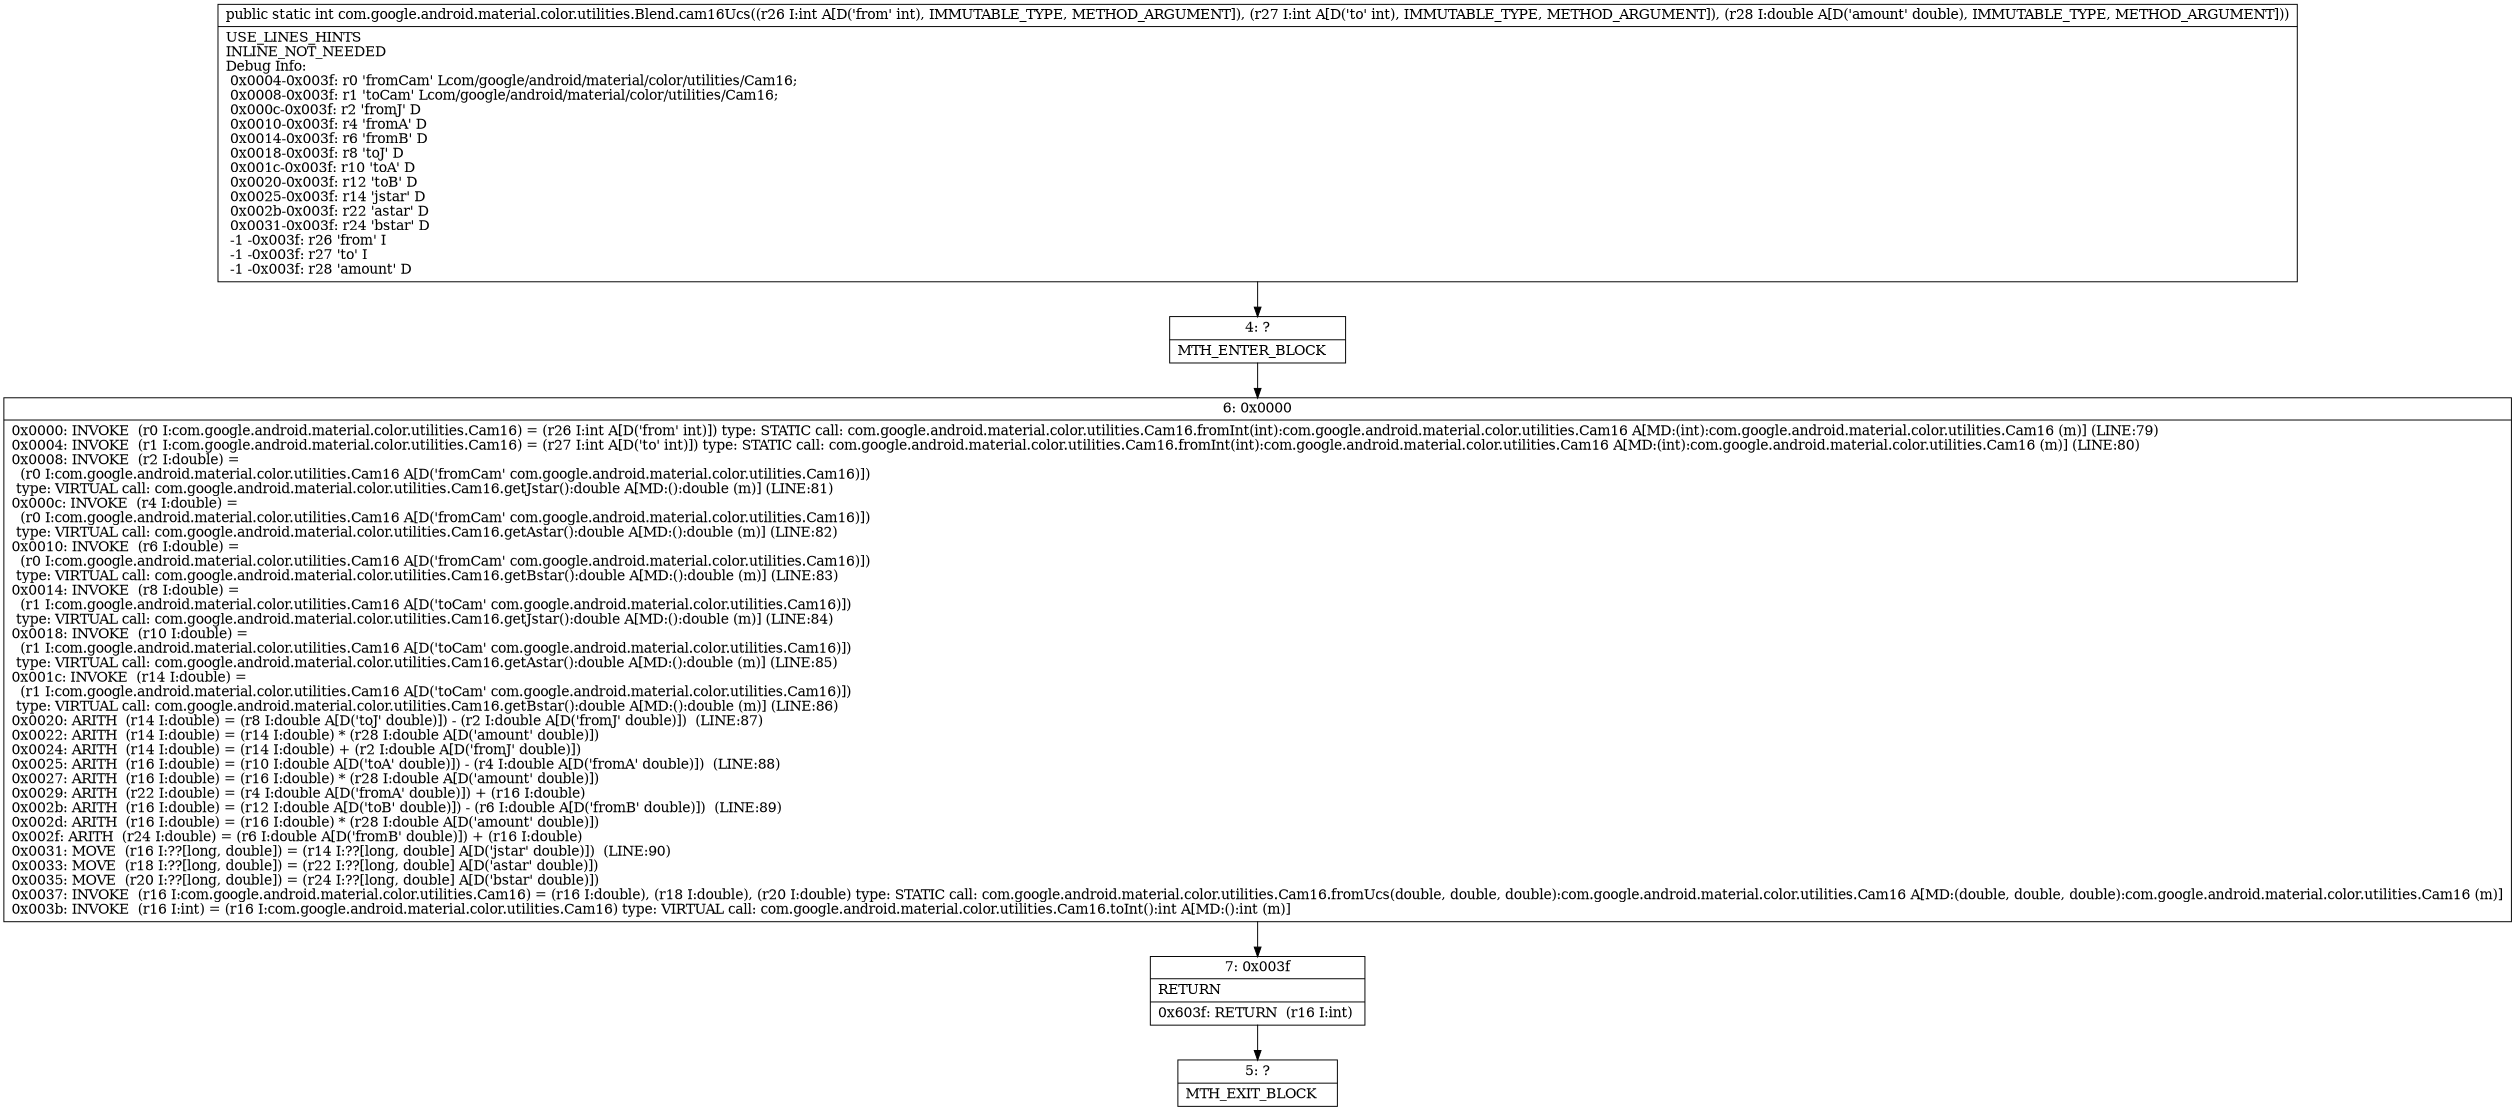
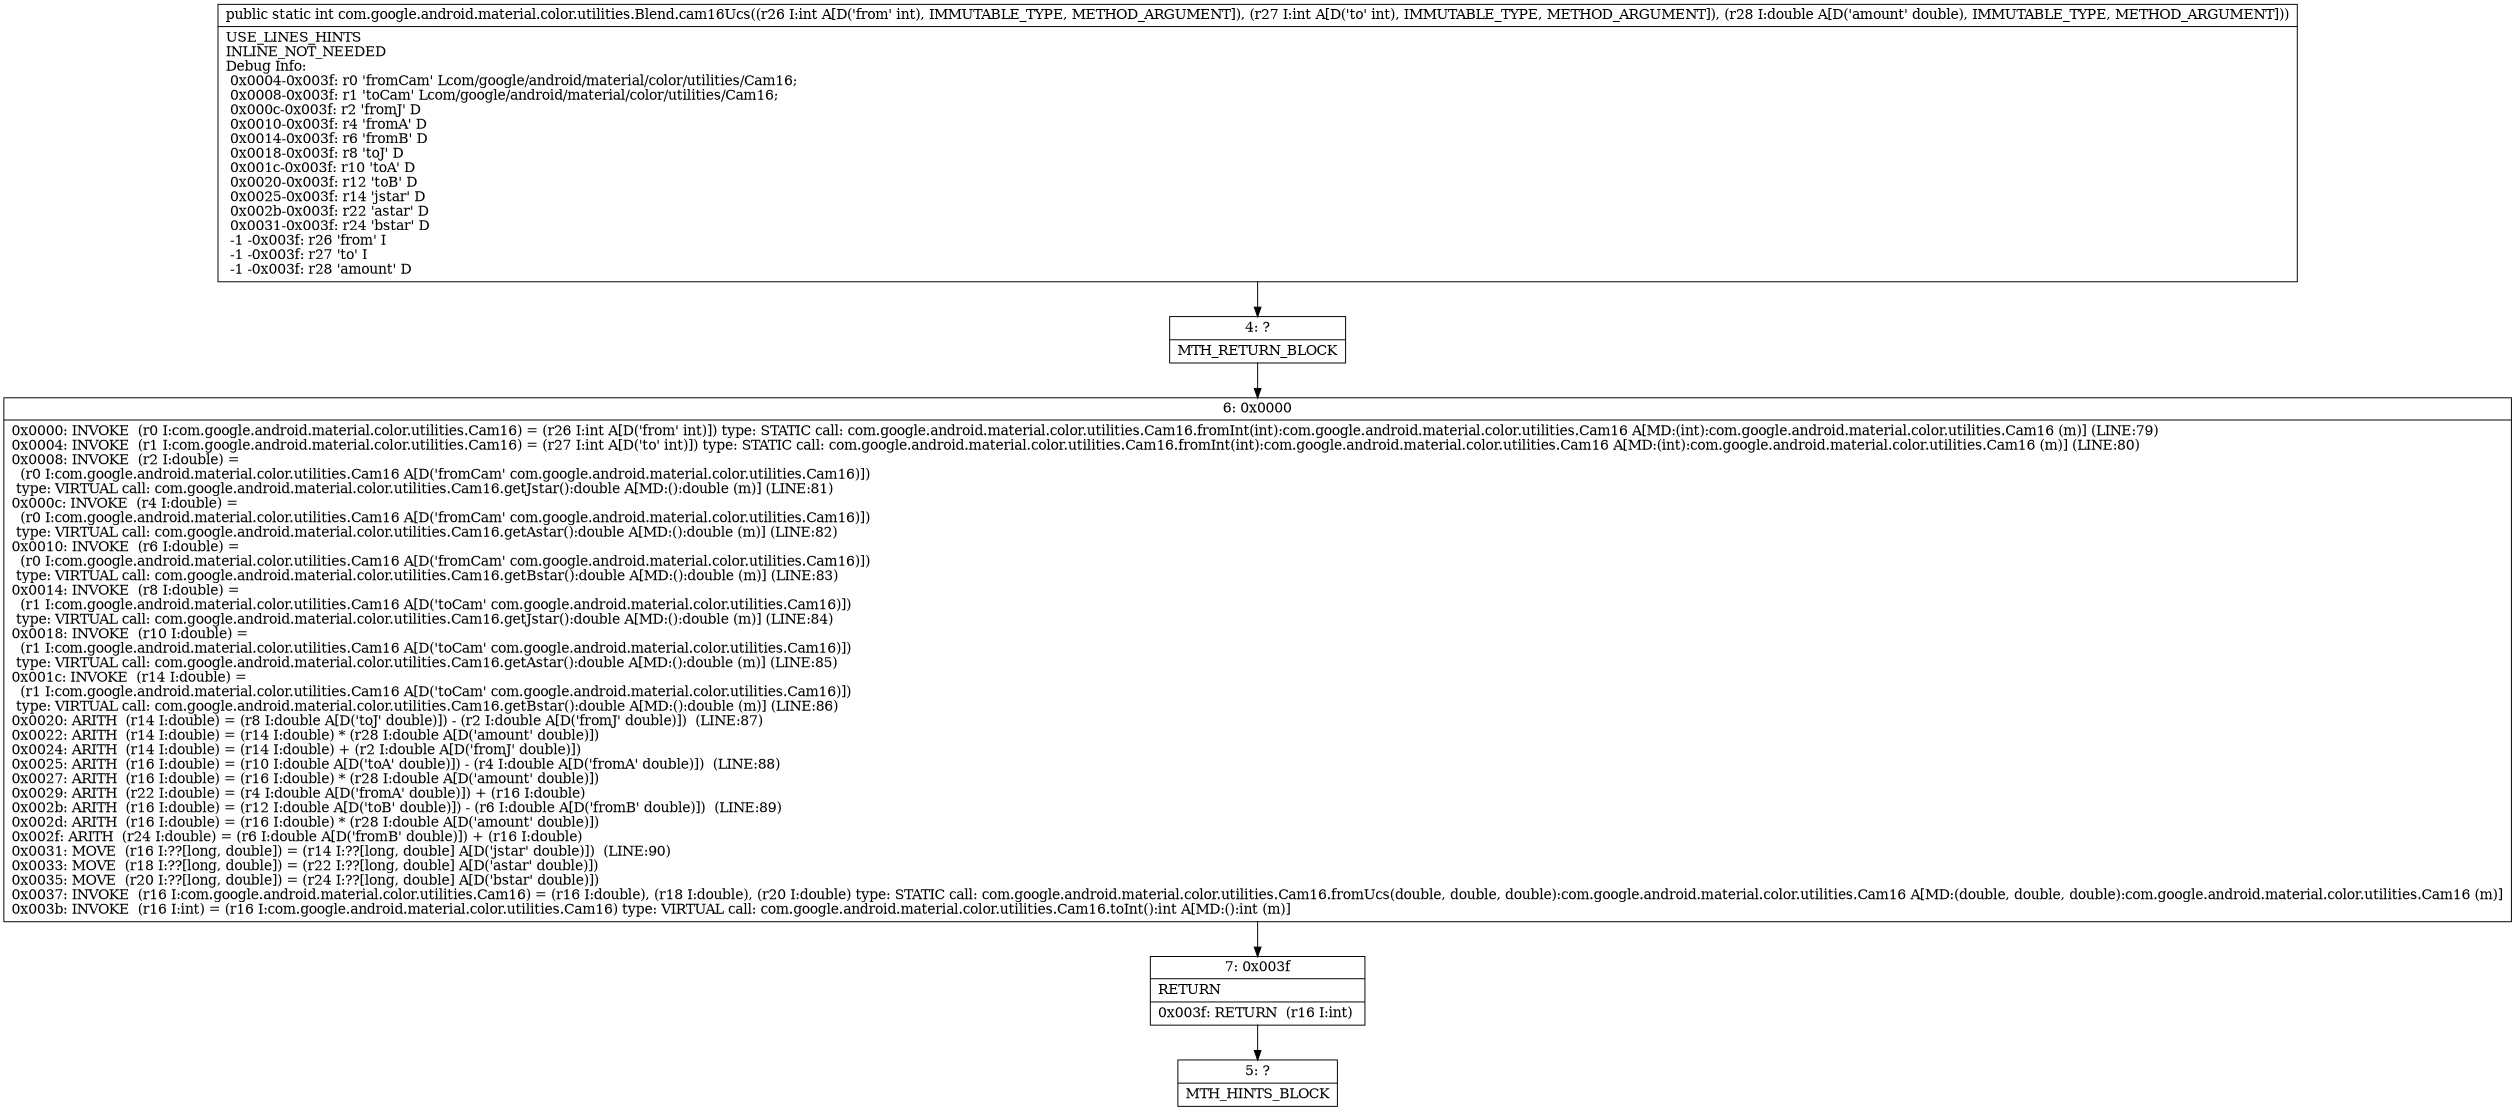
node "4: ?": text "MTH_ENTER_BLOCK" -> "MTH_RETURN_BLOCK"
node "7: 0x003f": text "0x603f: RETURN  (r16 I:int)" -> "0x003f: RETURN  (r16 I:int)"
node "5: ?": text "MTH_EXIT_BLOCK" -> "MTH_HINTS_BLOCK"
